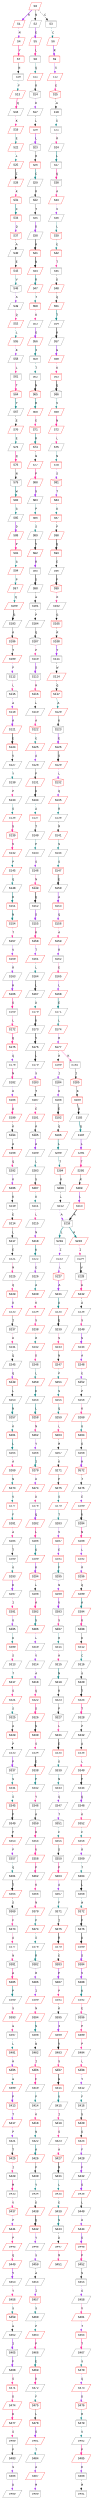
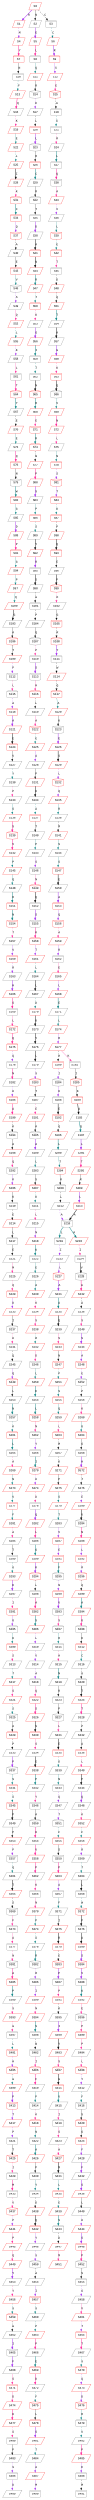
edge "S222" -> "S226": color purple -> teal
